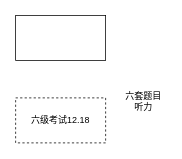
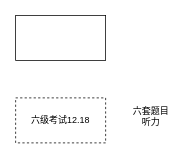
node "六套题目 听力": moved (143, 102) -> (150, 117)
